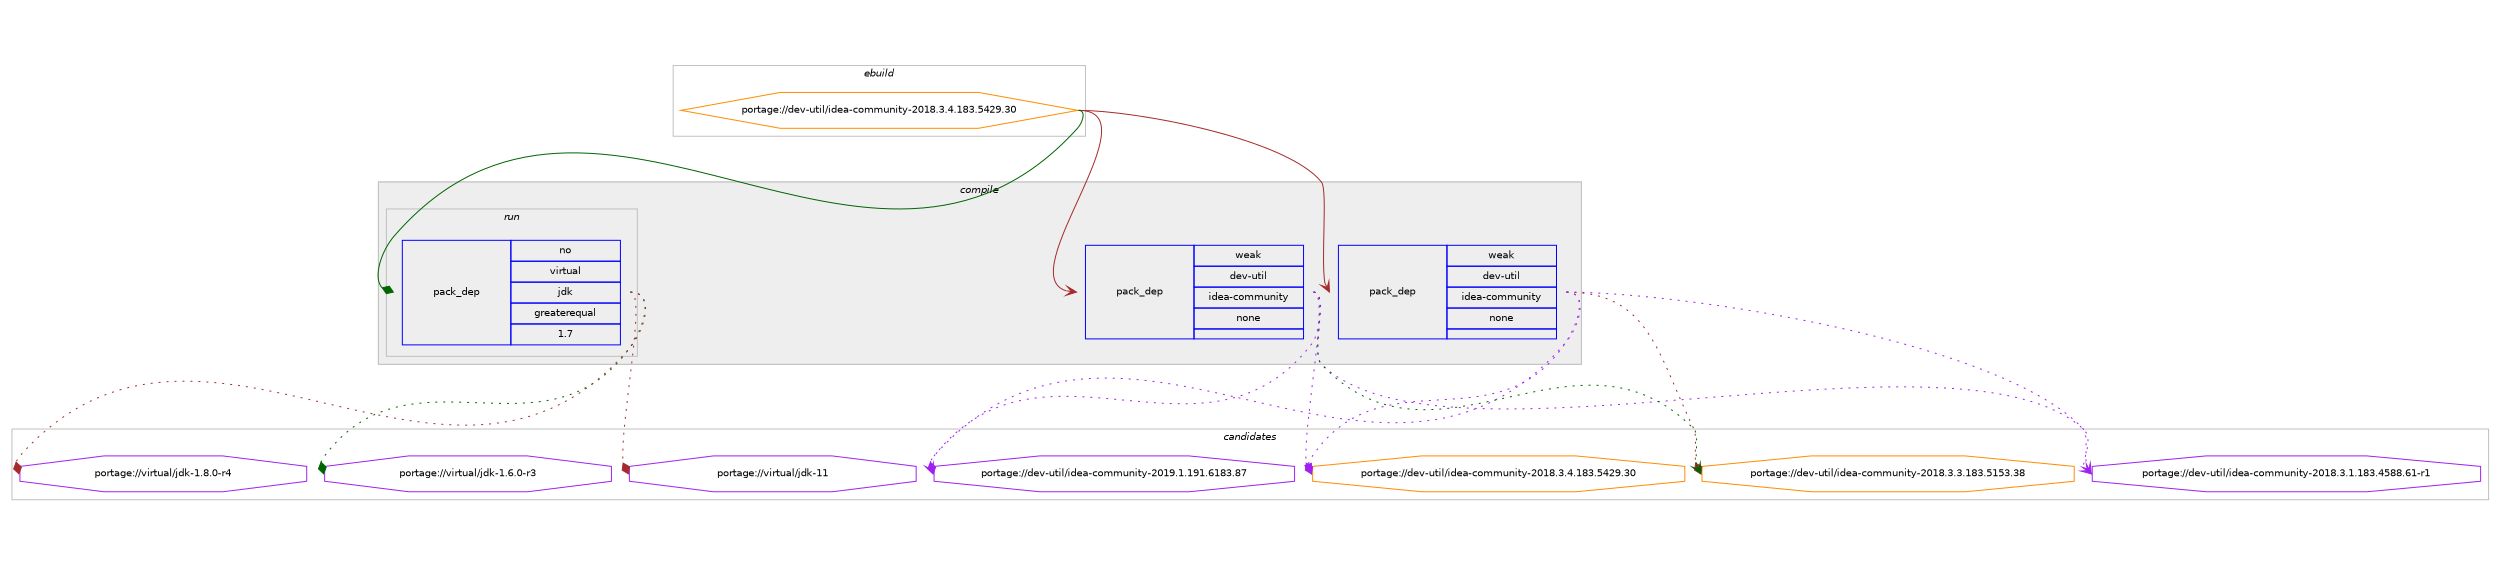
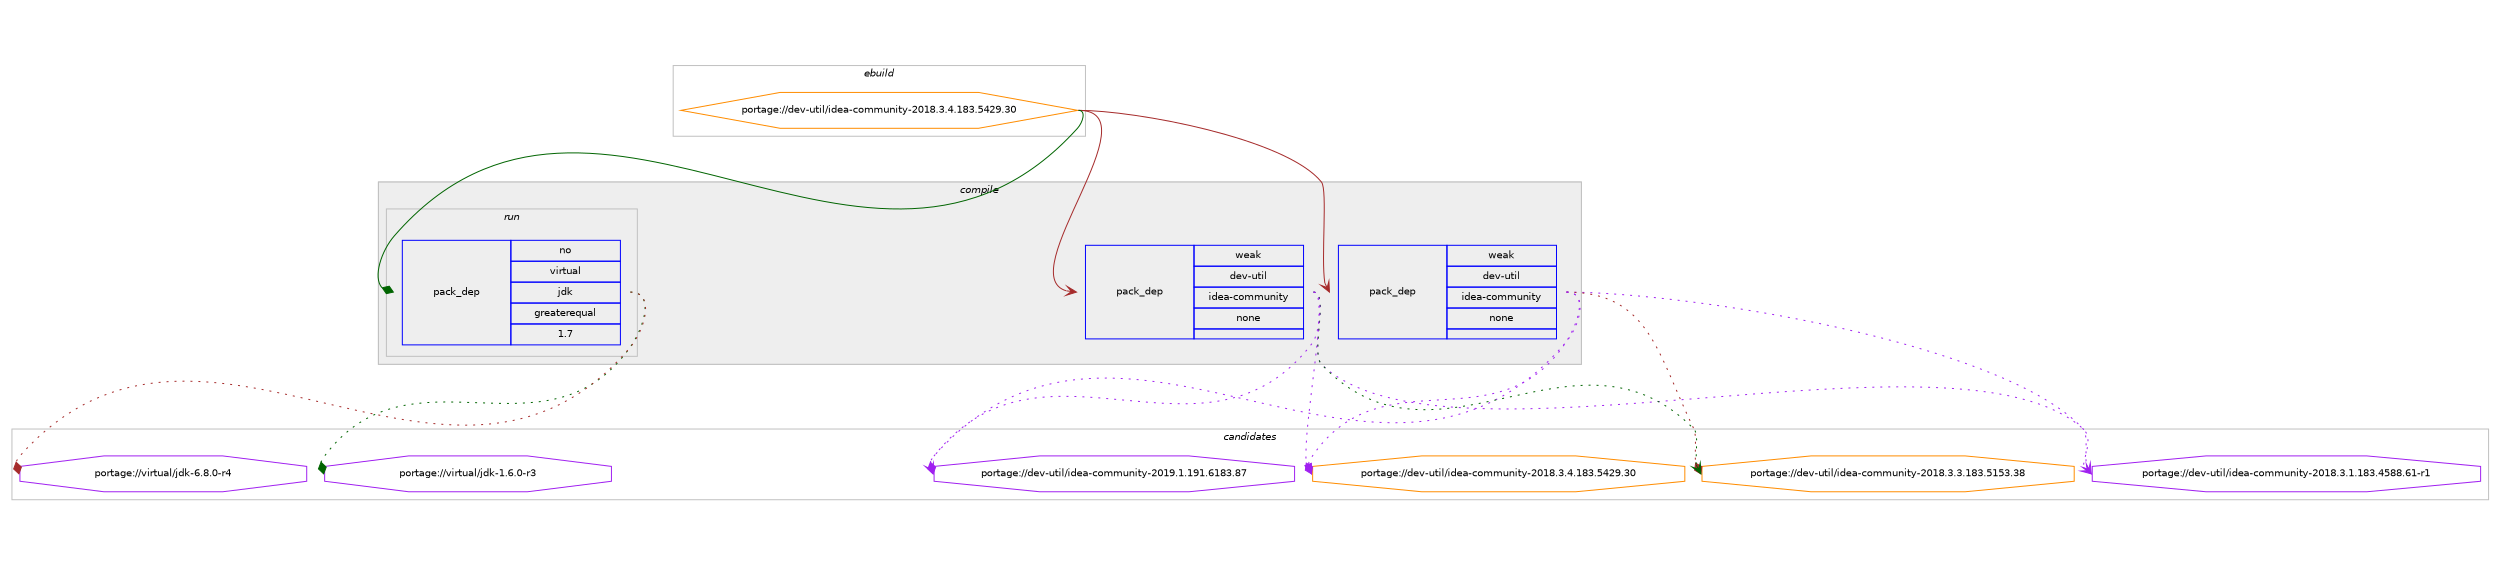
node "portage://virtual/jdk-1.8.0-r4": label "portage://virtual/jdk-1.8.0-r4" -> "portage://virtual/jdk-6.8.0-r4"
node "portage://virtual/jdk-11": removed
